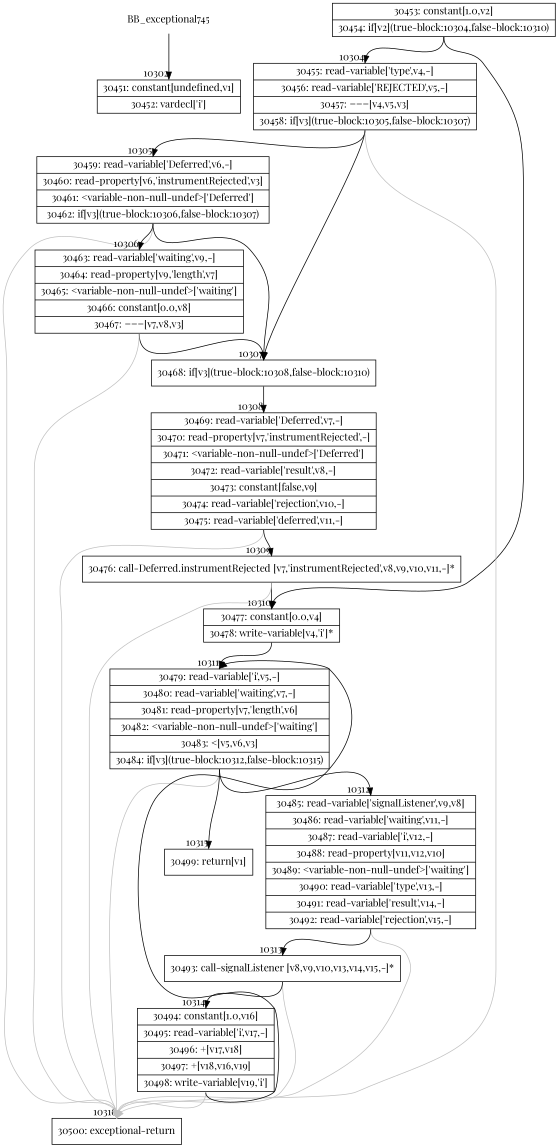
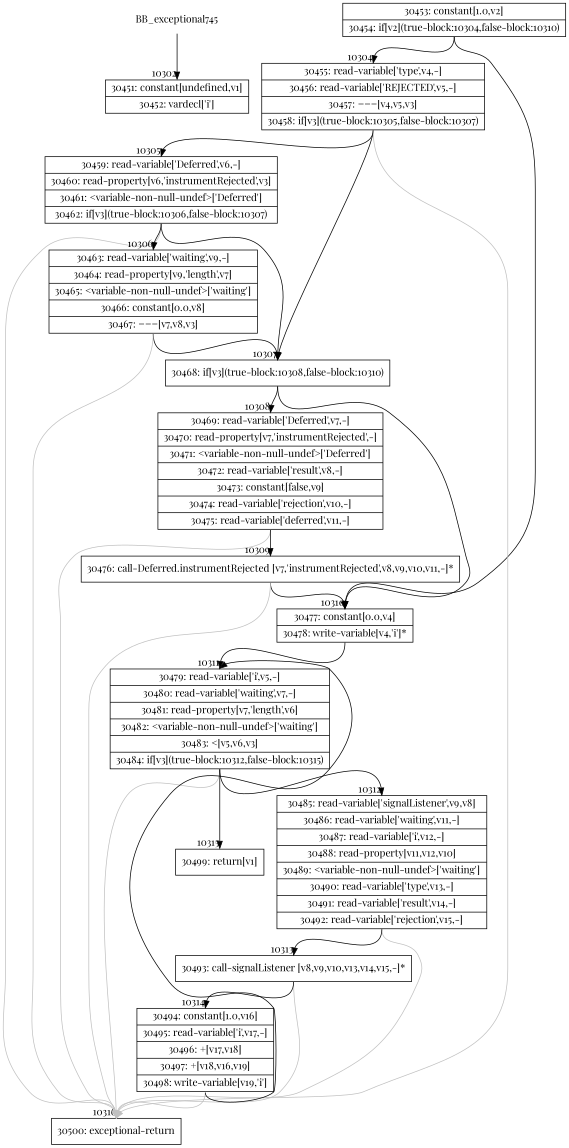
edge "30468: if[v3](true-block:10308,false-block:10310)" -> "30477: constant[0.0,v4]": added
